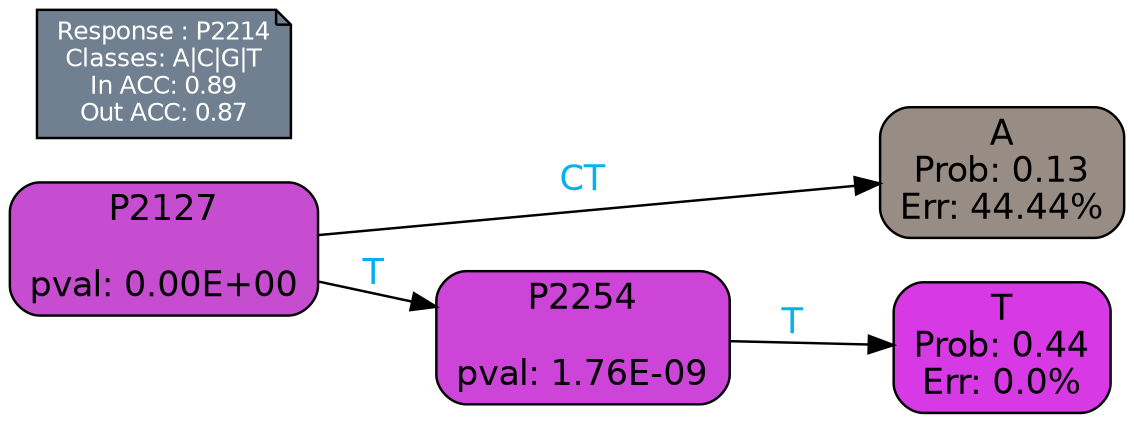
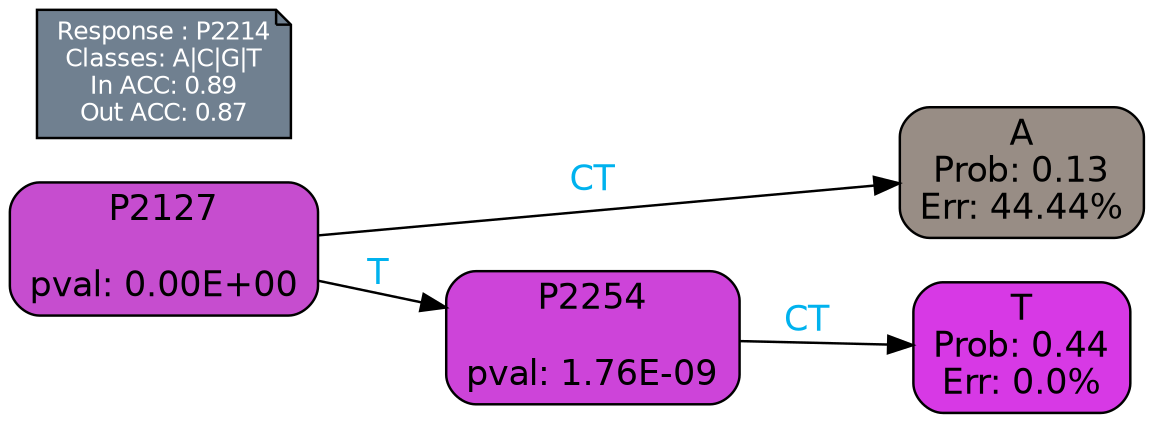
edge "P2254 pval: 1.76E-09" -> "T Prob: 0.44 Err: 0.0%": label "T" -> "CT"
